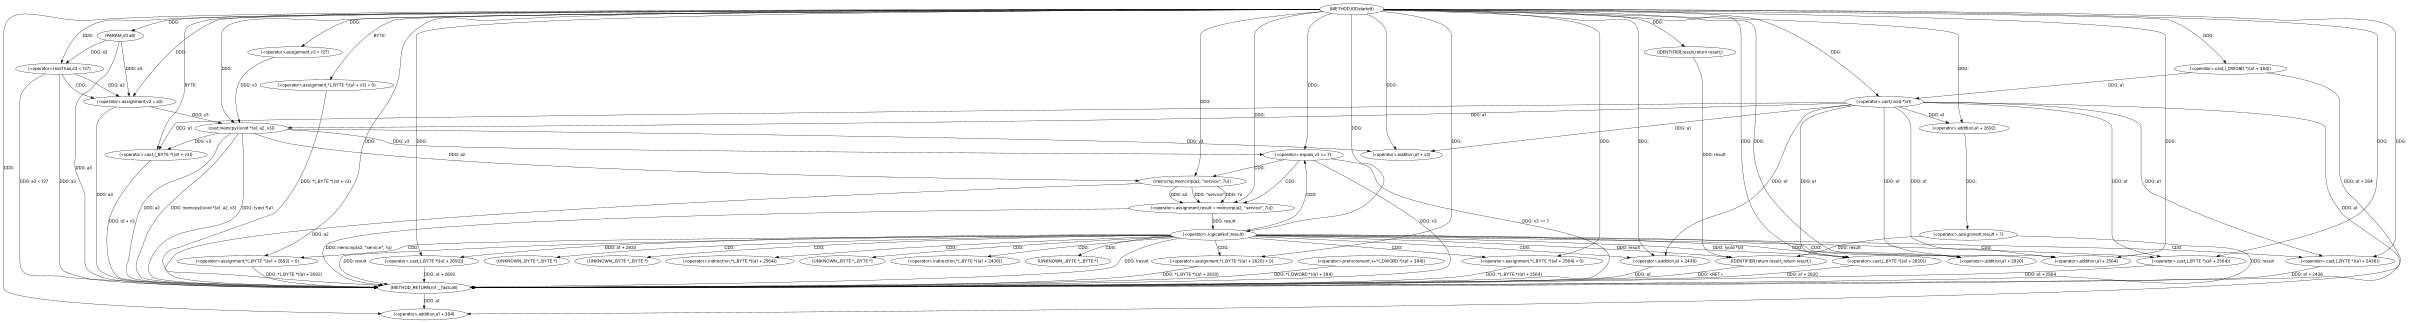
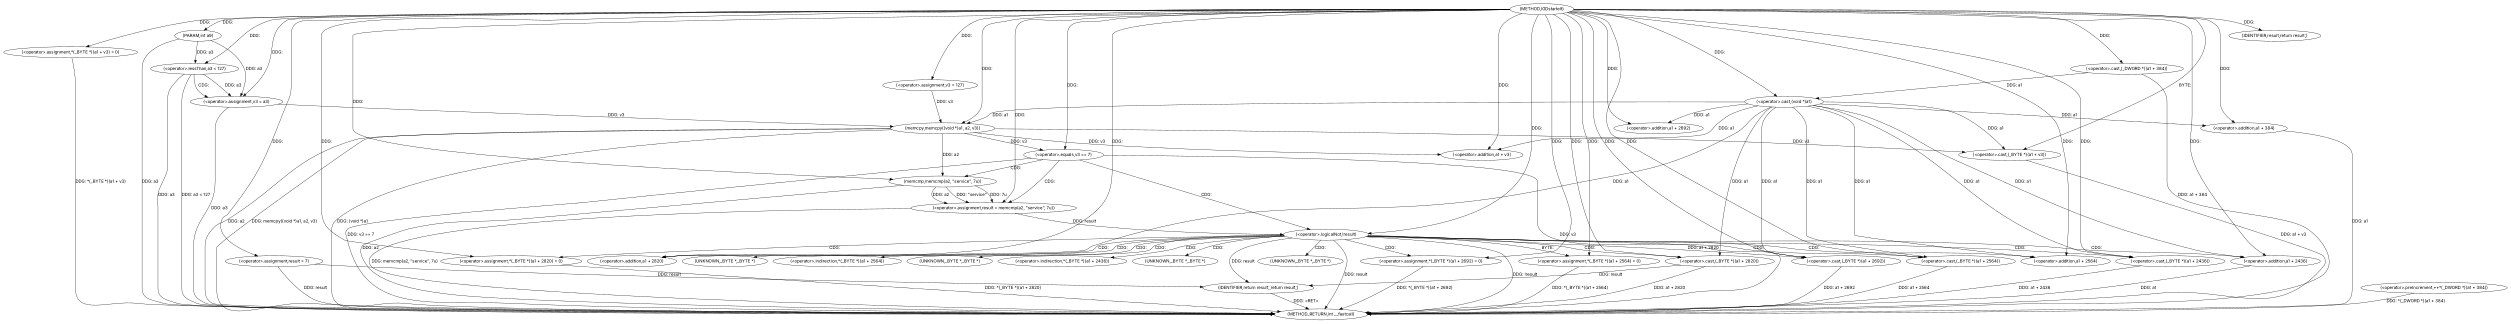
edge "(METHOD,IGDstartelt)" -> "(<operator>.assignment,*(_BYTE *)(a1 + v3) = 0)": label "BYTE: " -> "DDG: "
node "(cast,memcpy((void *)a1, a2, v3))": label "(cast,memcpy((void *)a1, a2, v3))" -> "(memcpy,memcpy((void *)a1, a2, v3))"
edge "(IDENTIFIER,result,return result;)" -> "(IDENTIFIER,return result;,return result;)": now "(<operator>.cast,(_BYTE *)(a1 + 2820))" -> "(IDENTIFIER,return result;,return result;)"
edge "(<operator>.addition,a1 + 2692)" -> "(<operator>.assignment,result = 7)": now "(METHOD,IGDstartelt)" -> "(<operator>.assignment,result = 7)"
edge "(<operator>.cast,(void *)a1)" -> "(<operator>.cast,(_BYTE *)(a1 + 2692))": added, label "DDG: a1"
edge "(<operator>.logicalNot,!result)" -> "(<operator>.equals,v3 == 7)": reversed
edge "(<operator>.logicalNot,!result)" -> "(<operator>.assignment,*(_BYTE *)(a1 + 2564) = 0)": label "CDG: " -> "BYTE: "
edge "(<operator>.logicalNot,!result)" -> "(<operator>.cast,(_BYTE *)(a1 + 2820))": label "DDG: (void *)a1" -> "CDG: "
edge "(METHOD_RETURN,int __fastcall)" -> "(<operator>.addition,a1 + 384)": reversed
